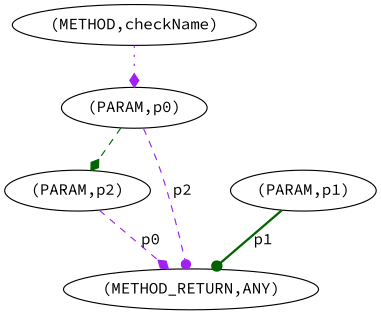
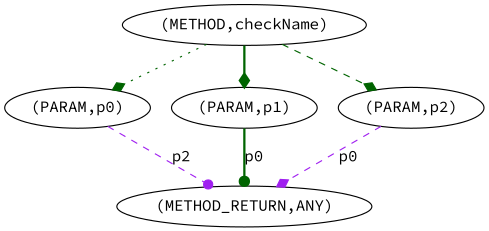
edge "(METHOD,checkName)" -> "(PARAM,p0)": color purple -> darkgreen
edge "(METHOD,checkName)" -> "(PARAM,p1)": added
edge "(PARAM,p0)" -> "(PARAM,p2)": now "(METHOD,checkName)" -> "(PARAM,p2)"
edge "(PARAM,p1)" -> "(METHOD_RETURN,ANY)": label "p1" -> "p0"
